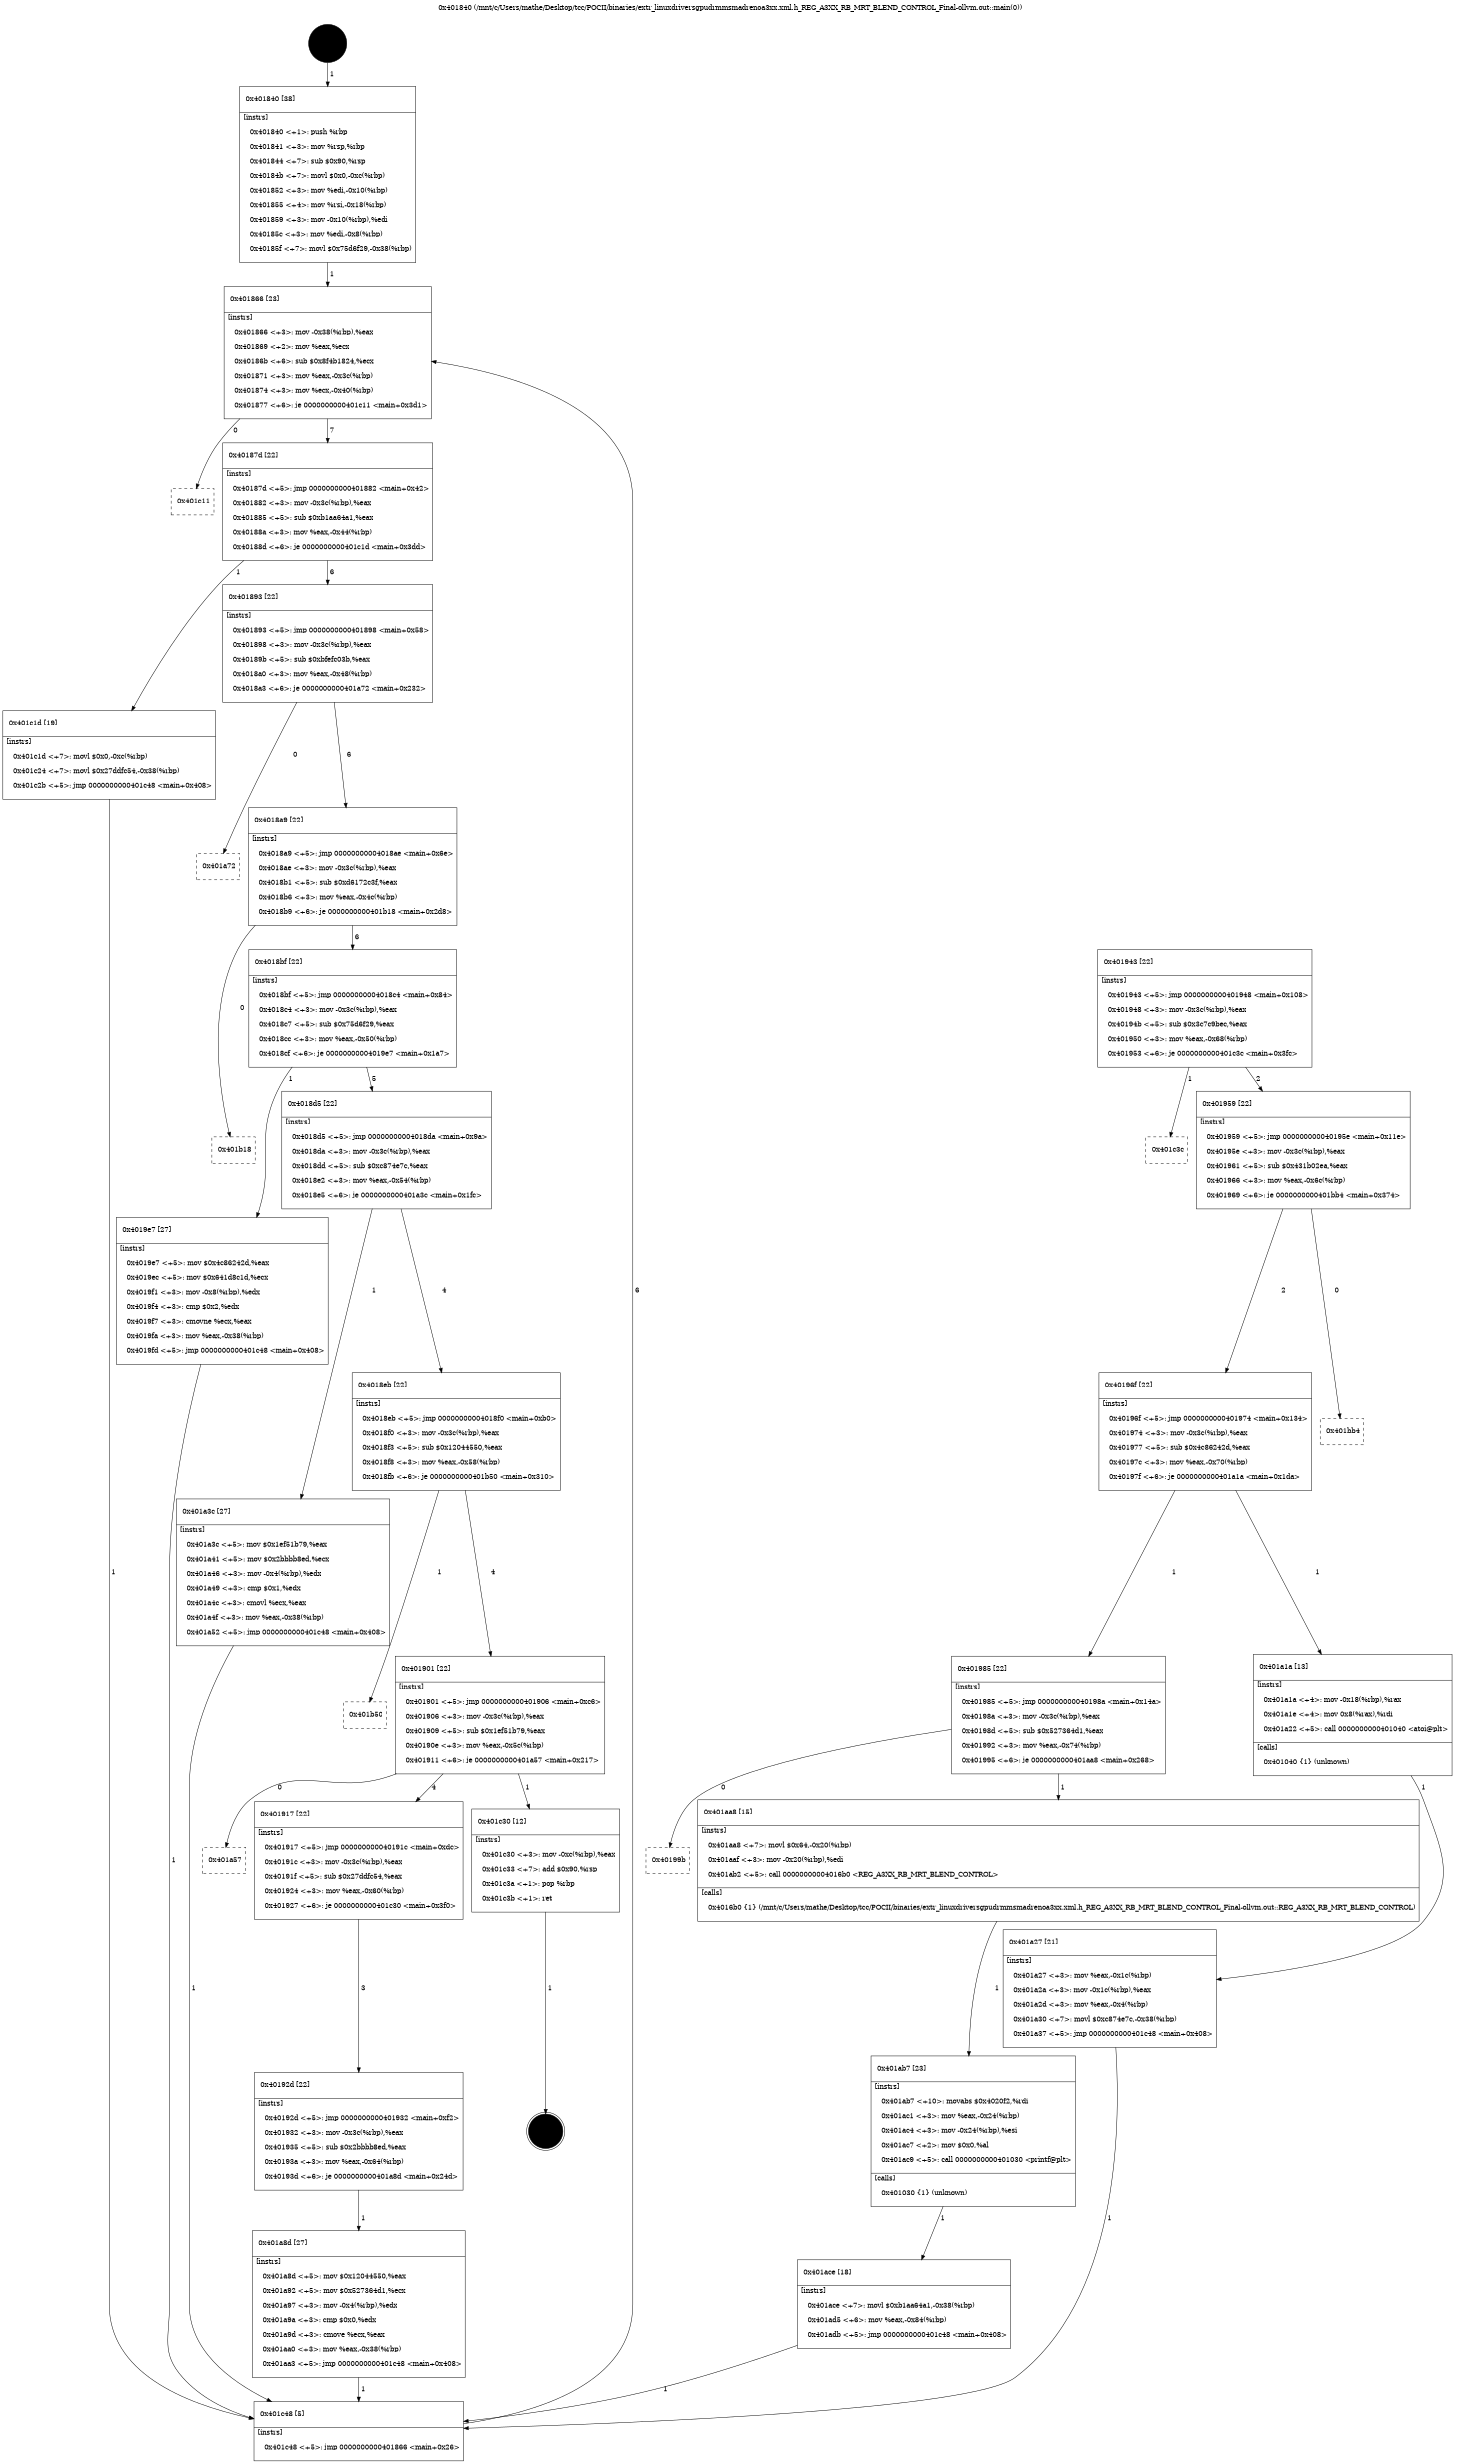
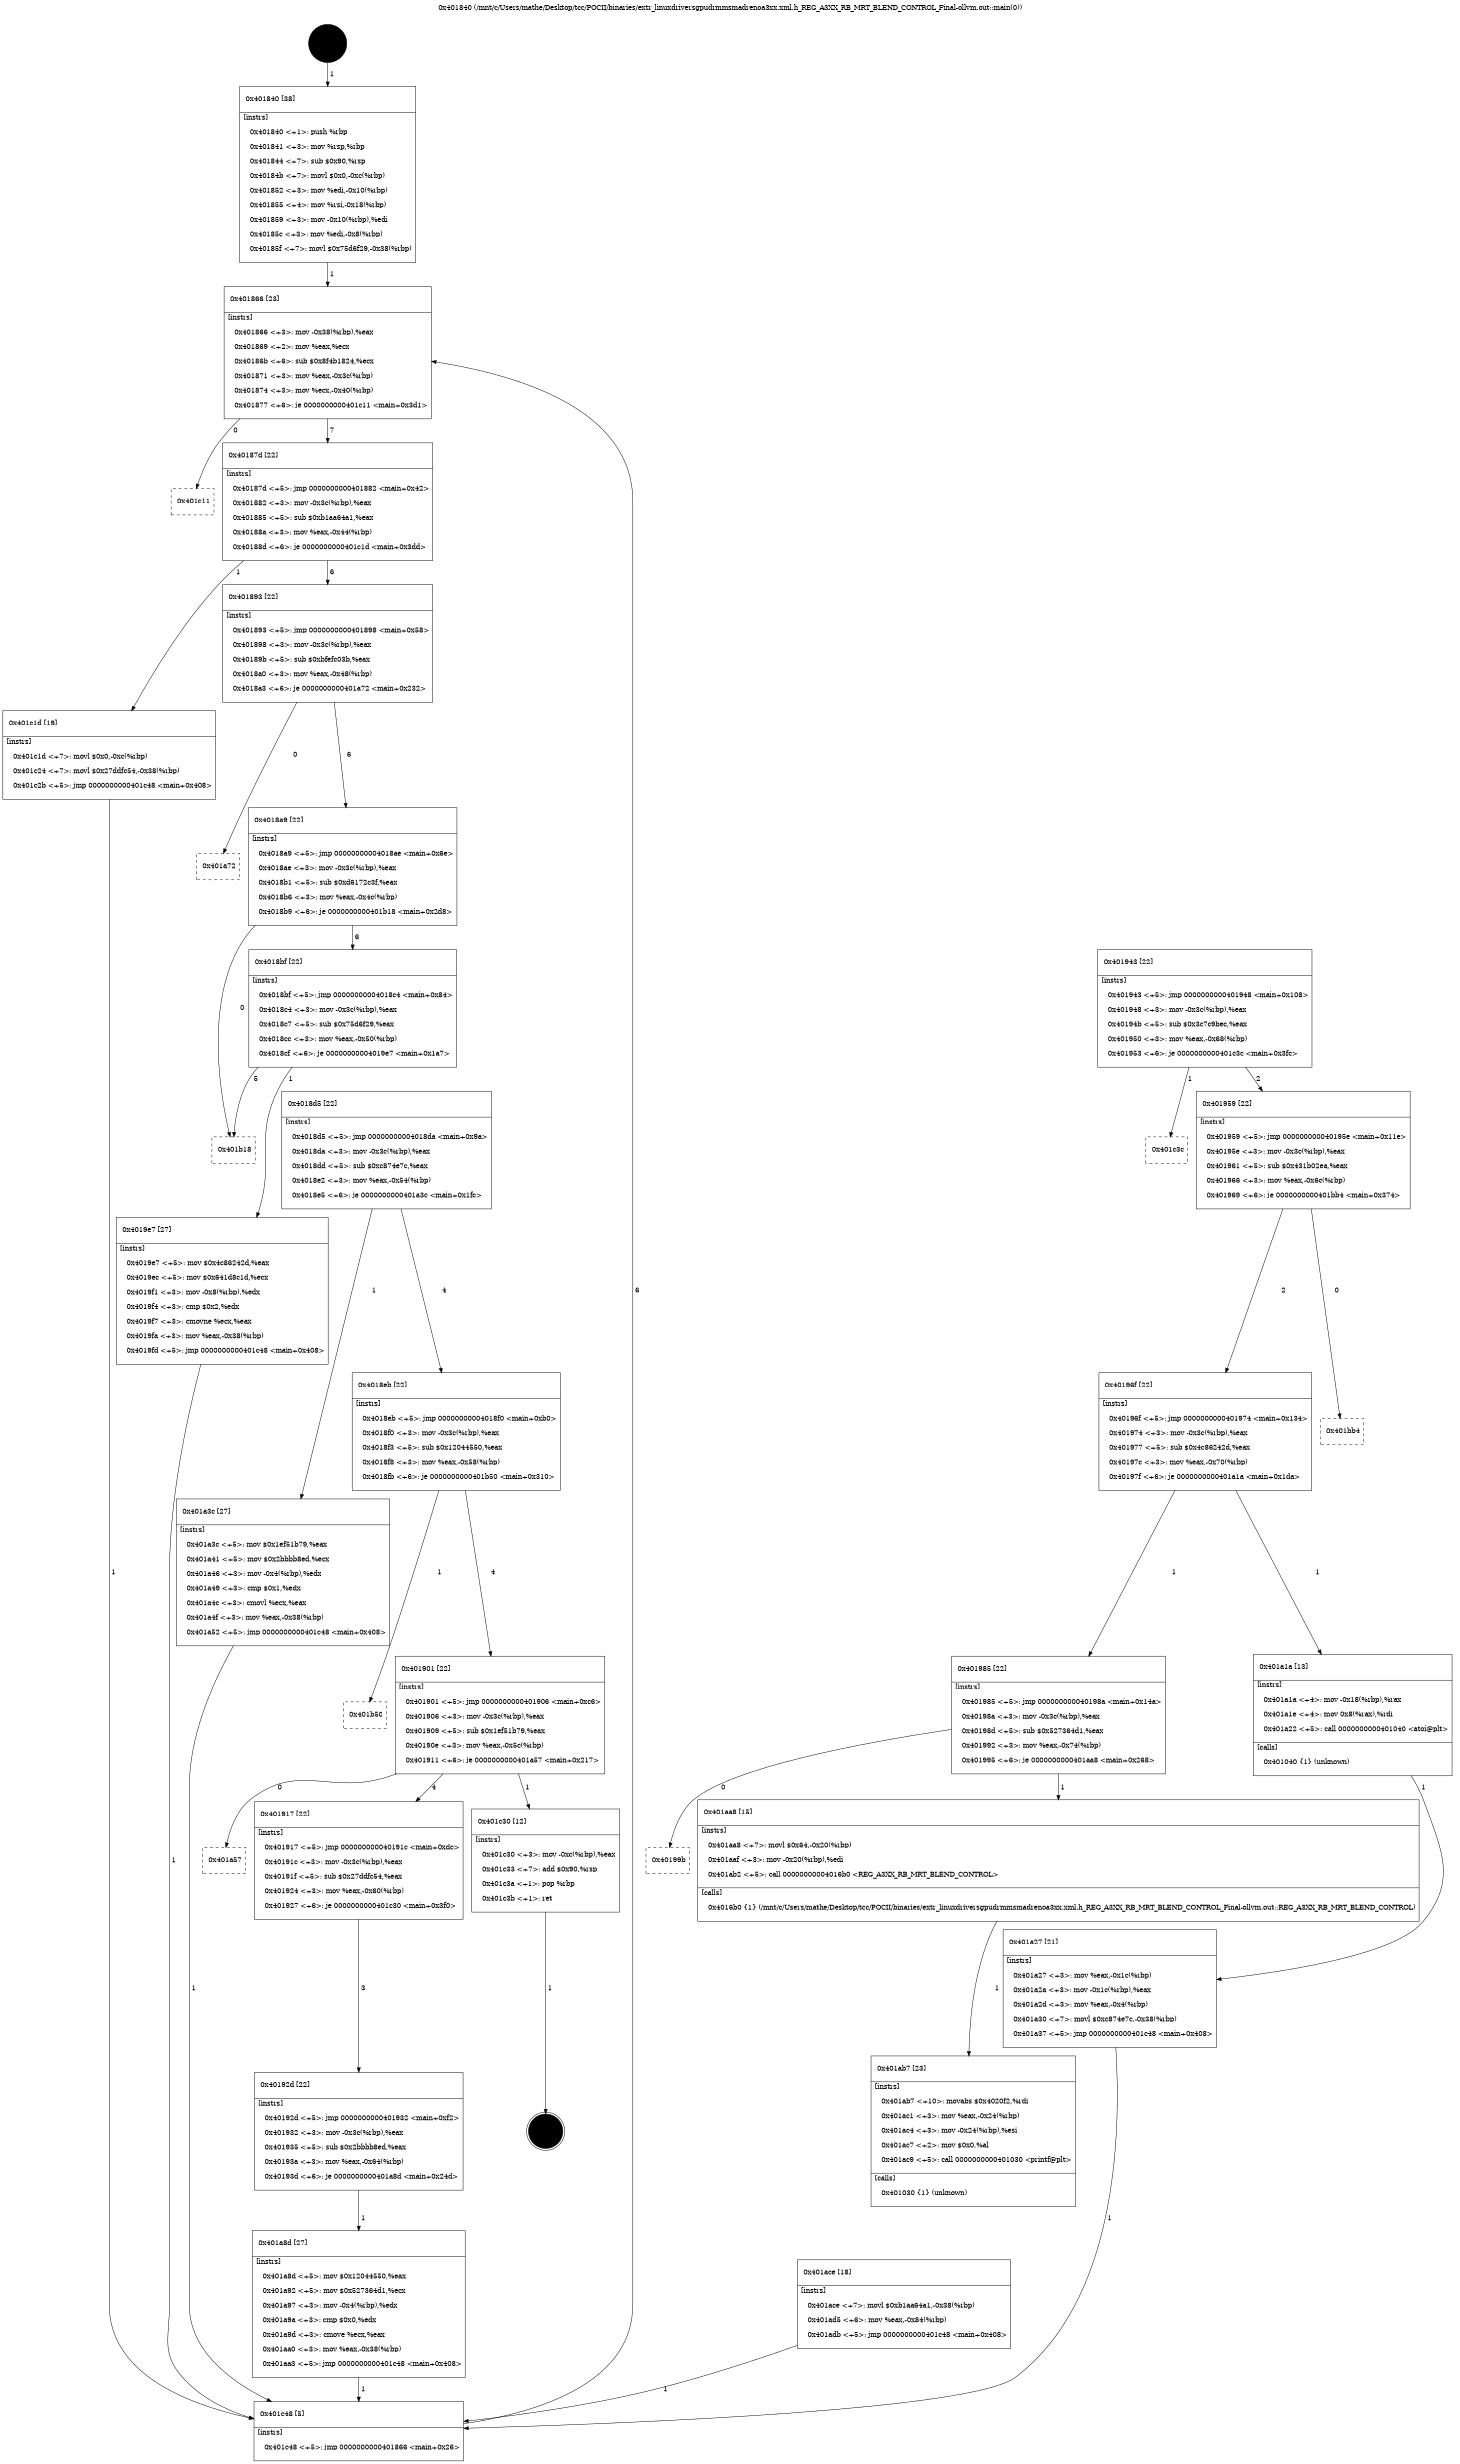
edge "0x4018bf [22]" -> "0x4018d5 [22]": now "0x4018bf [22]" -> "0x401b18"
edge "0x401ab7 [23]" -> "0x401ace [18]": removed, label "1"
